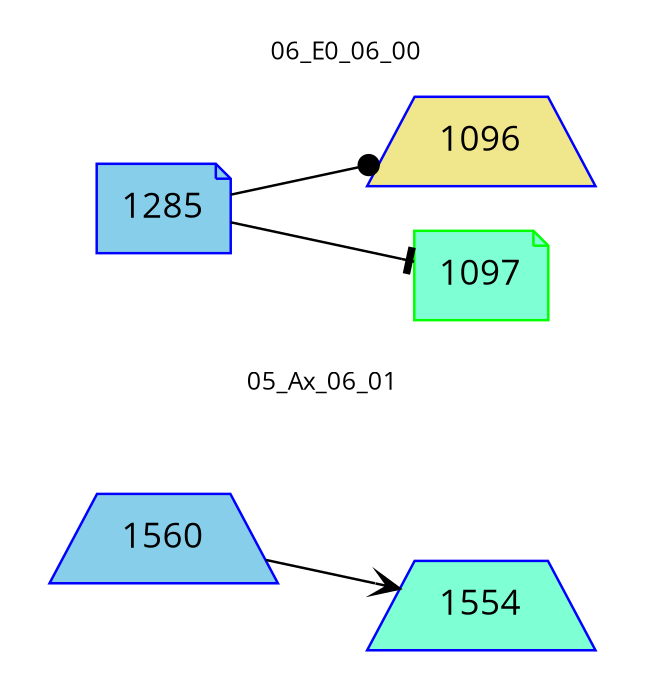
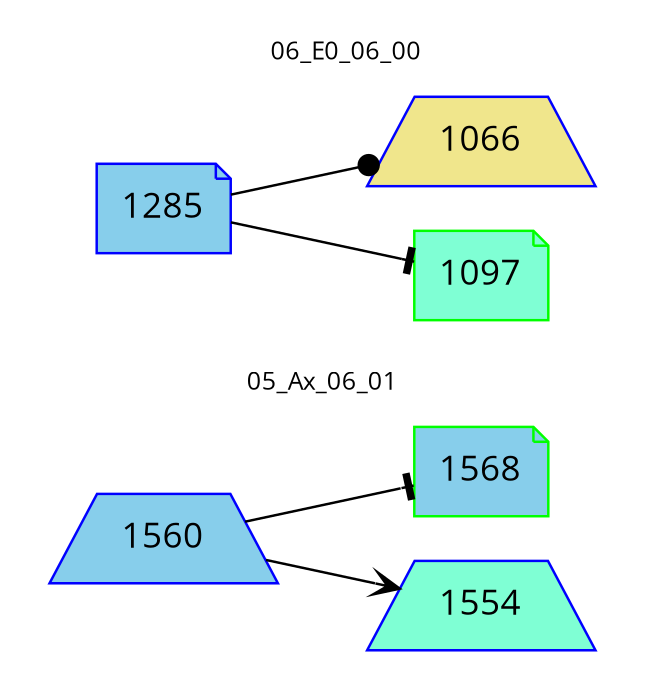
node "1096": label "1096" -> "1066"
node "1568": added
